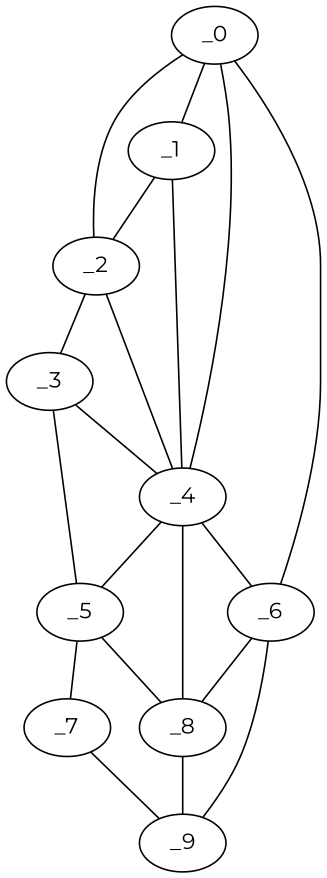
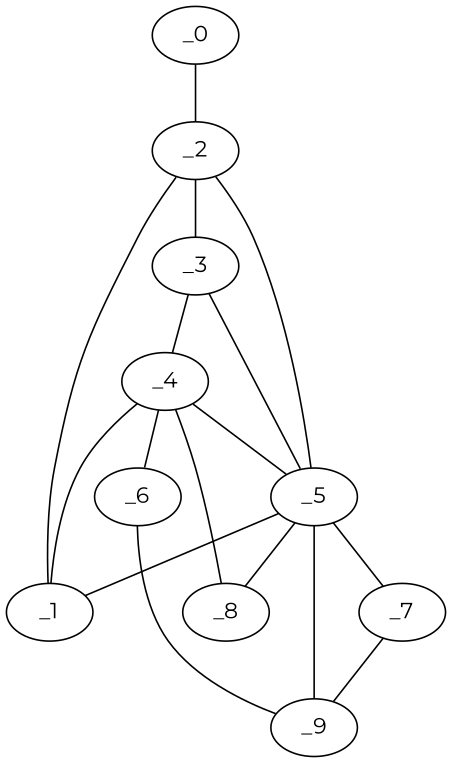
edge "_0" -- "_1": now "_5" -- "_1"
edge "_0" -- "_4": removed
edge "_0" -- "_6": removed
edge "_2" -- "_4": now "_2" -- "_5"
edge "_6" -- "_8": removed
edge "_8" -- "_9": now "_5" -- "_9"
